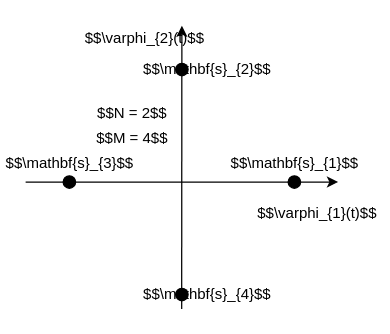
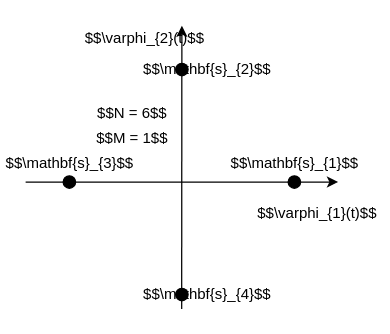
node "$$N = 2$$": label "$$N = 2$$" -> "$$N = 6$$"
node "$$M = 4$$": label "$$M = 4$$" -> "$$M = 1$$"
